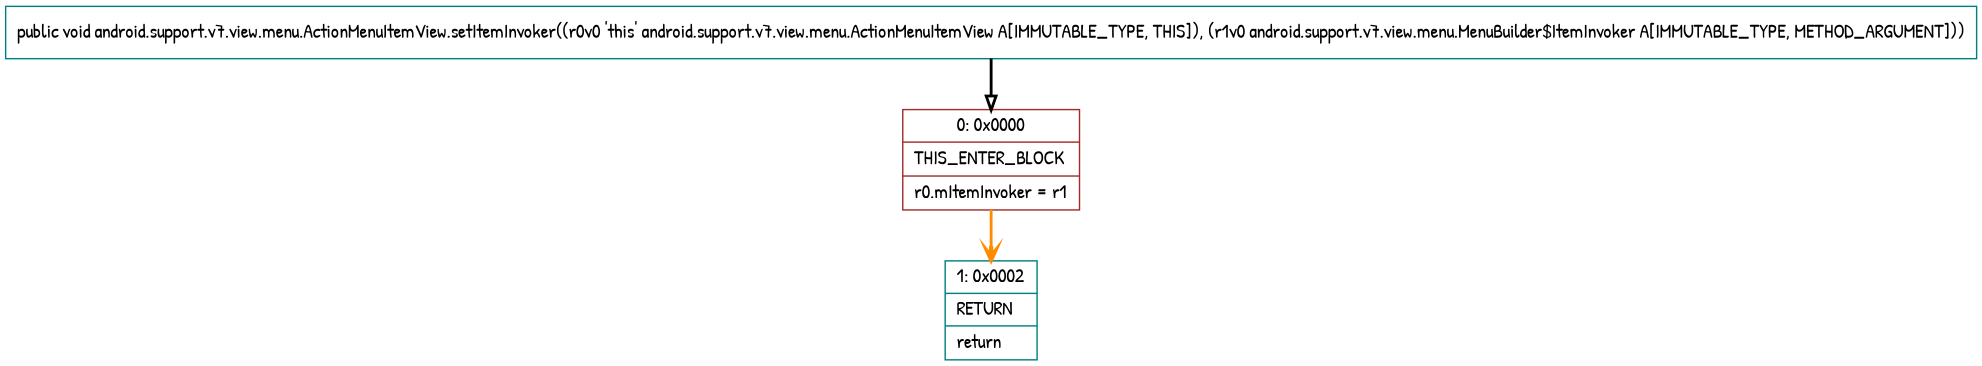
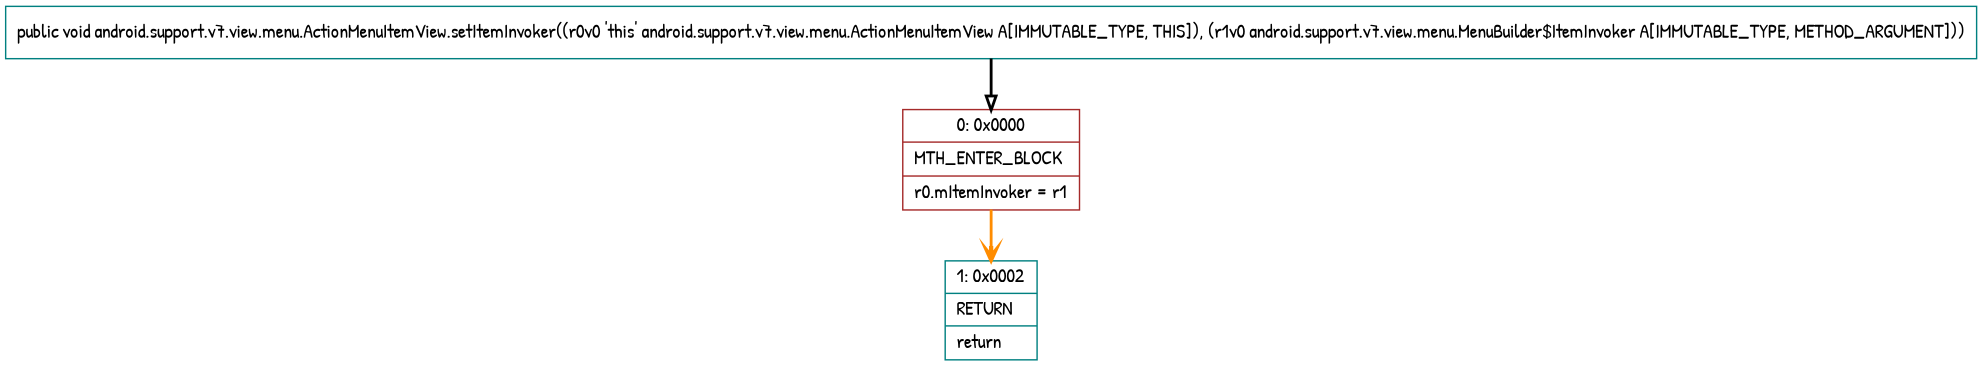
node "0: 0x0000": text "THIS_ENTER_BLOCK" -> "MTH_ENTER_BLOCK"
